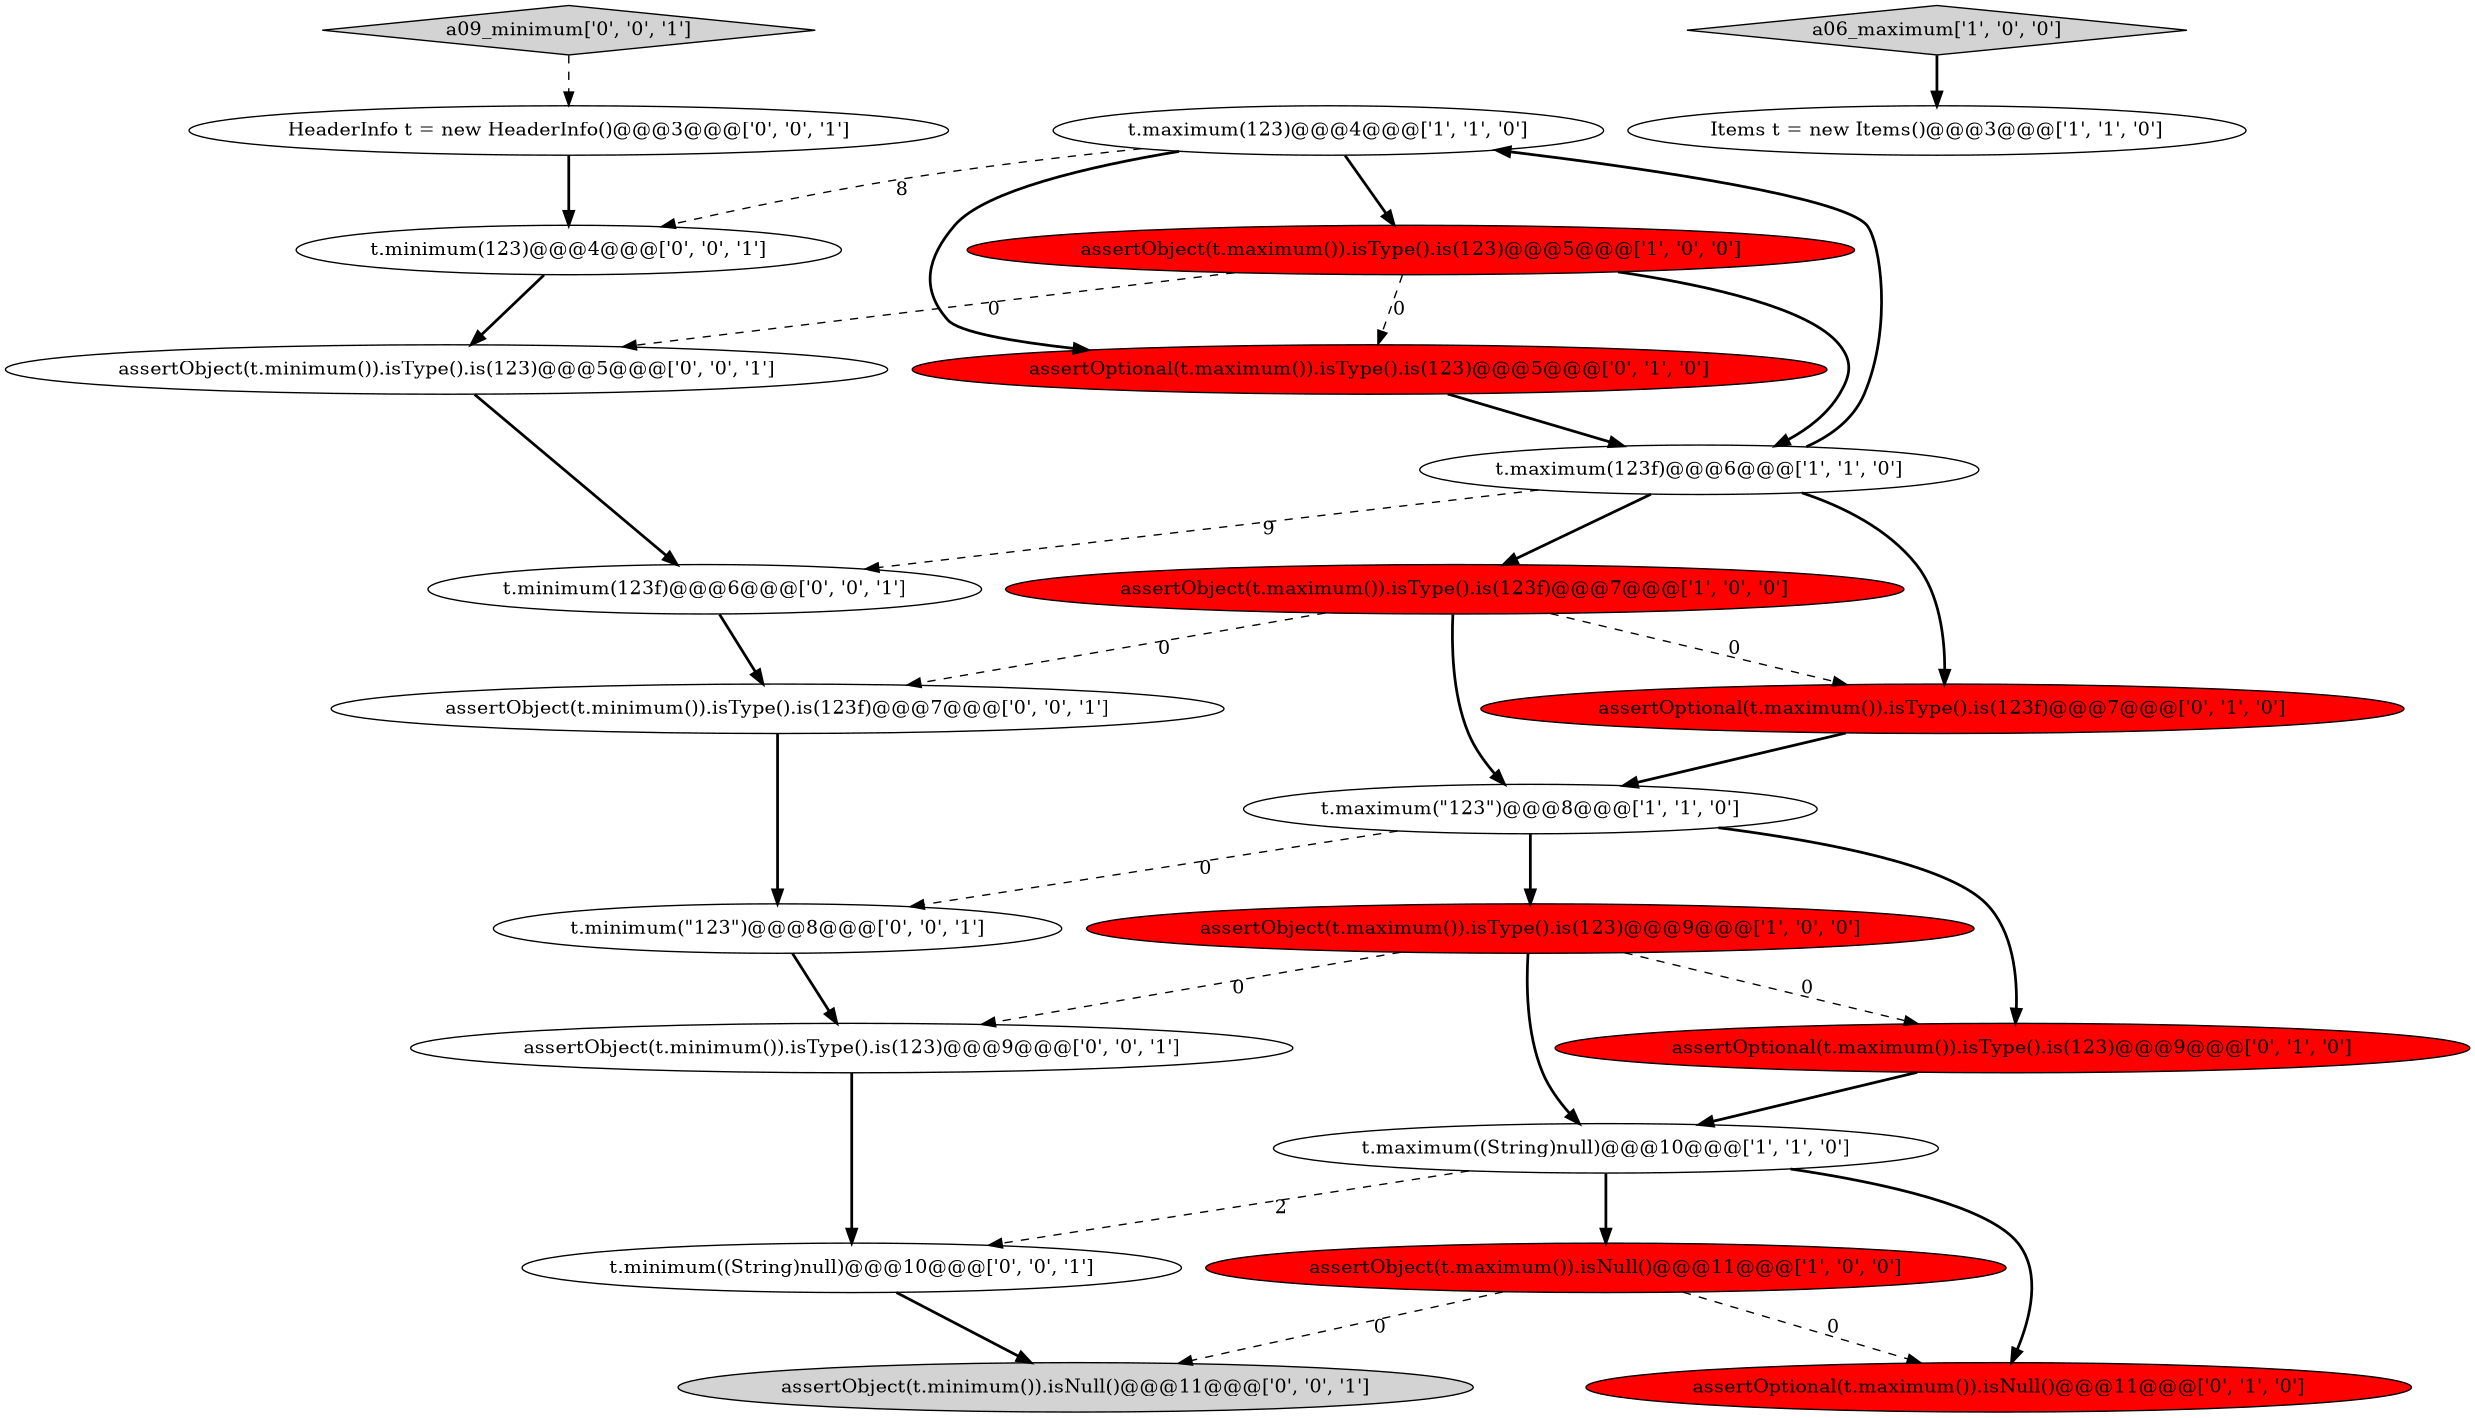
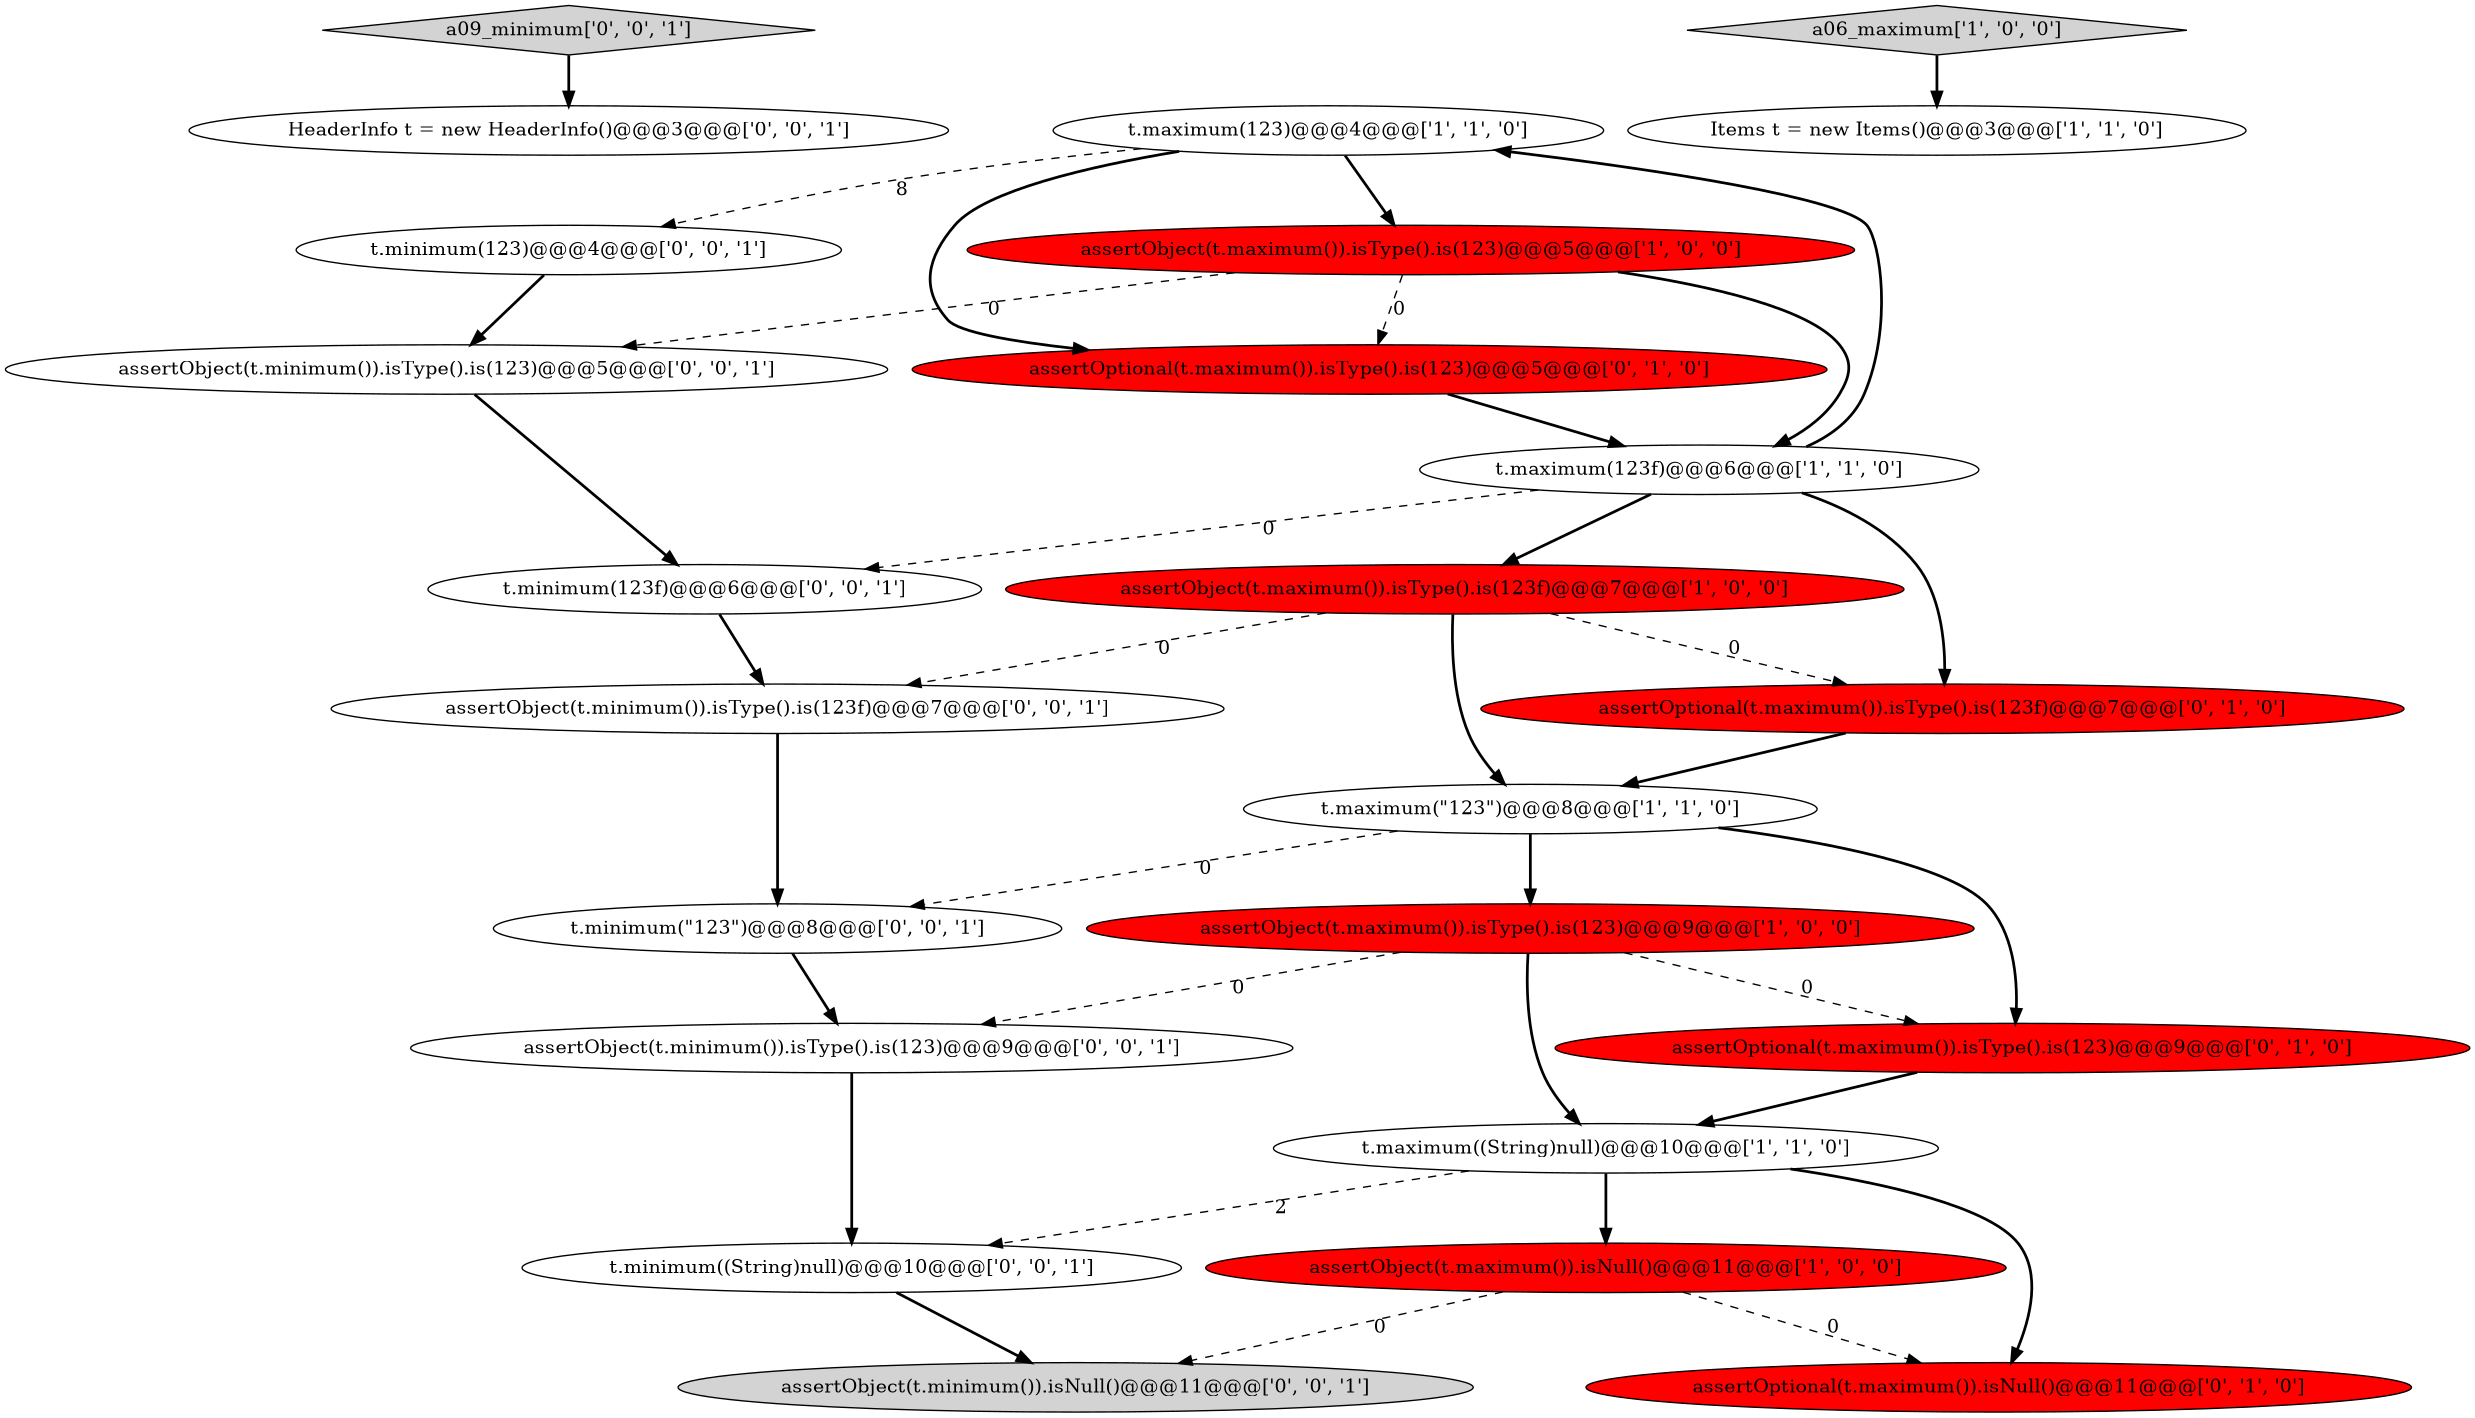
edge "a09_minimum['0', '0', '1']" -> "HeaderInfo t = new HeaderInfo()@@@3@@@['0', '0', '1']": style dashed -> bold
edge "HeaderInfo t = new HeaderInfo()@@@3@@@['0', '0', '1']" -> "t.minimum(123)@@@4@@@['0', '0', '1']": removed
edge "t.maximum(123f)@@@6@@@['1', '1', '0']" -> "t.minimum(123f)@@@6@@@['0', '0', '1']": label "9" -> "0"
